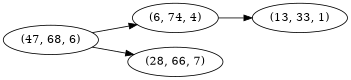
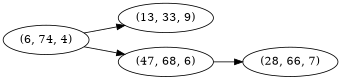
node "(13, 33, 1)": label "(13, 33, 1)" -> "(13, 33, 9)"
edge "(47, 68, 6)" -> "(6, 74, 4)": reversed
